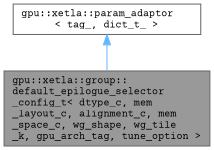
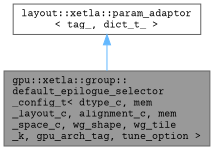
node "gpu::xetla::param_adaptor < tag_, dict_t_ >": label "gpu::xetla::param_adaptor < tag_, dict_t_ >" -> "layout::xetla::param_adaptor < tag_, dict_t_ >"
